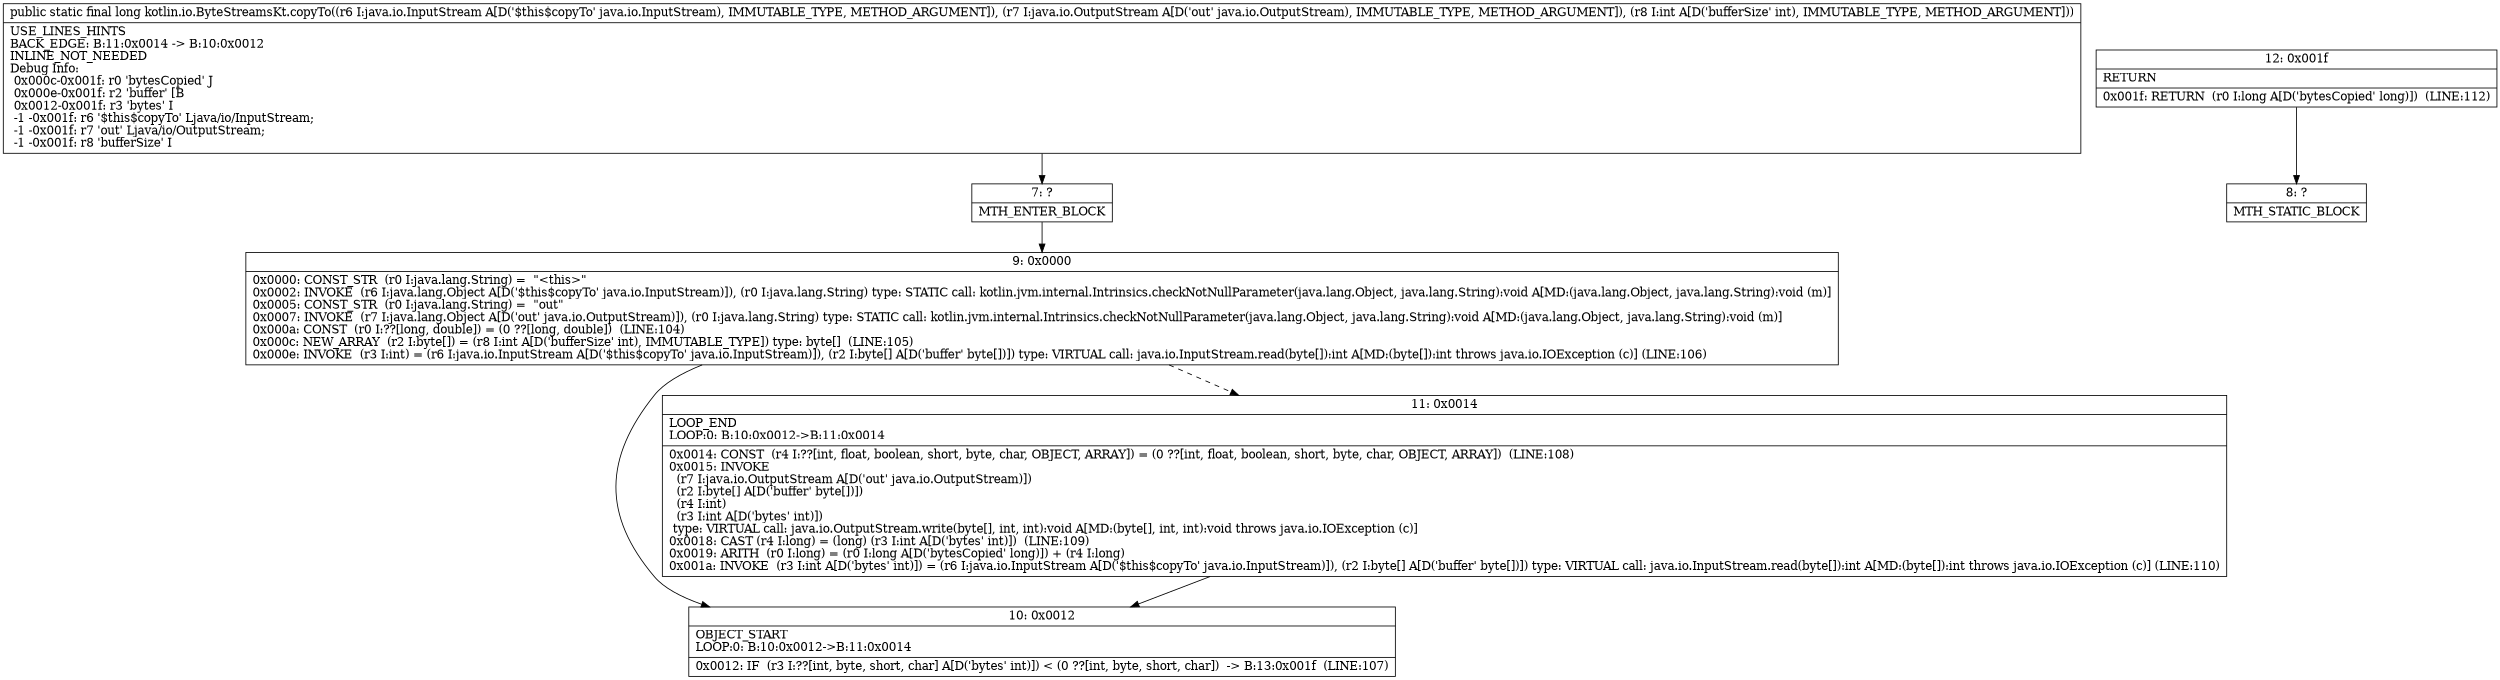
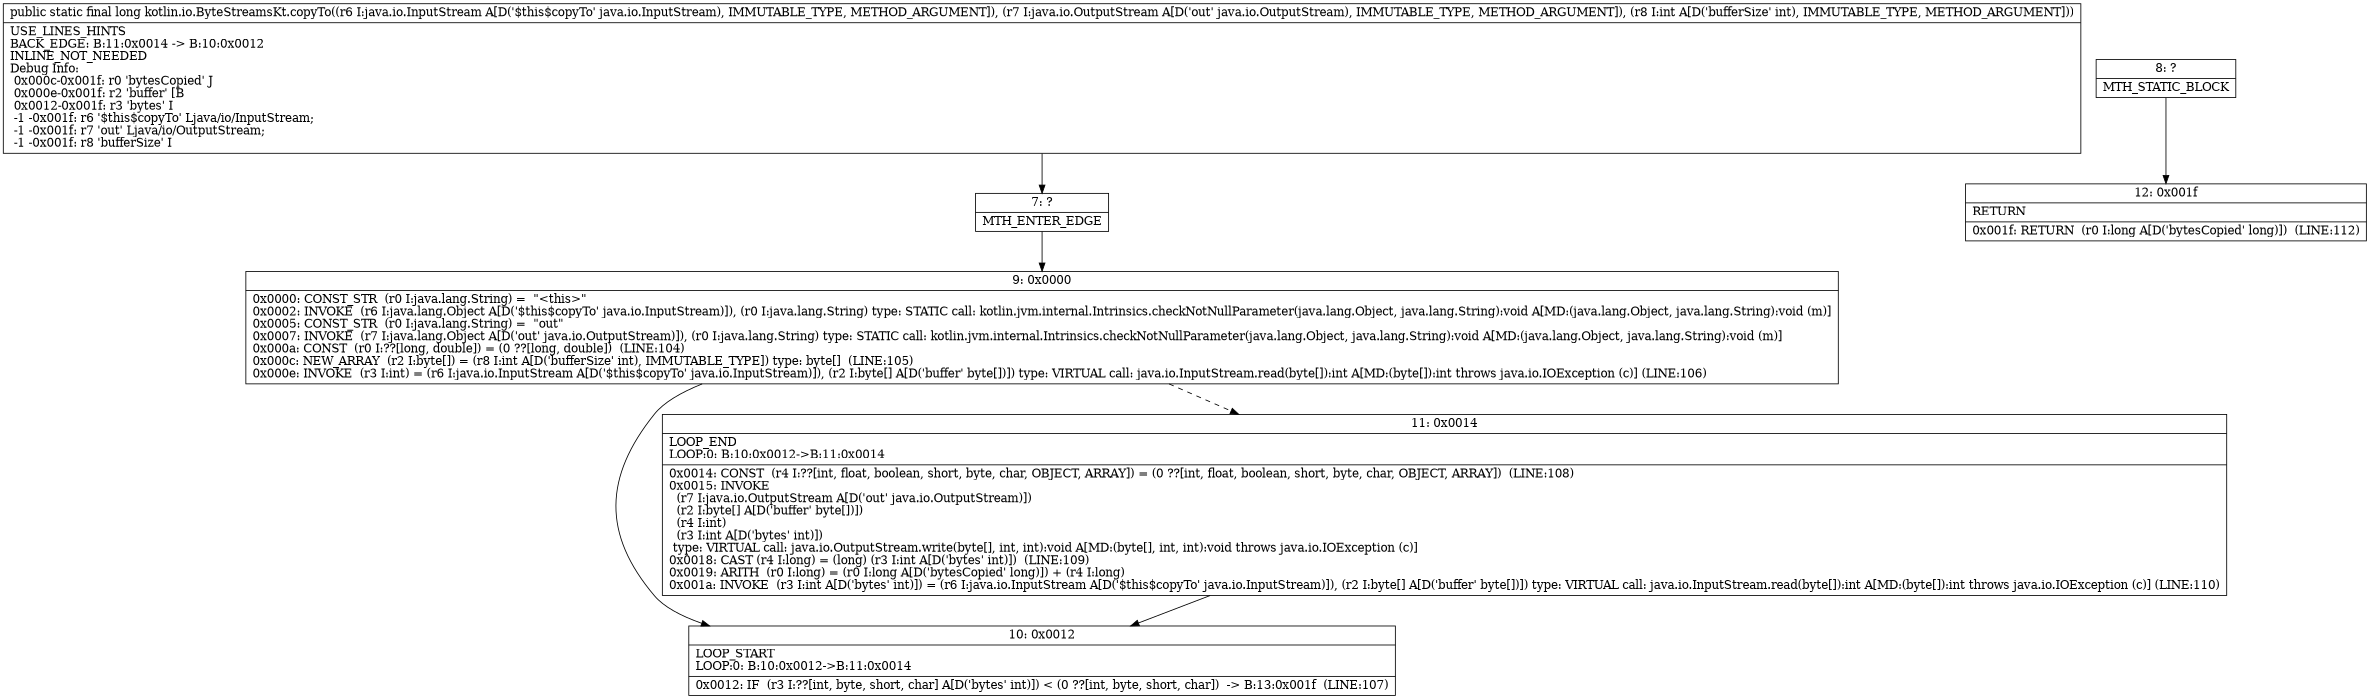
edge "12: 0x001f" -> "8: ?": reversed
node "7: ?": text "MTH_ENTER_BLOCK" -> "MTH_ENTER_EDGE"
node "10: 0x0012": text "OBJECT_START" -> "LOOP_START"
